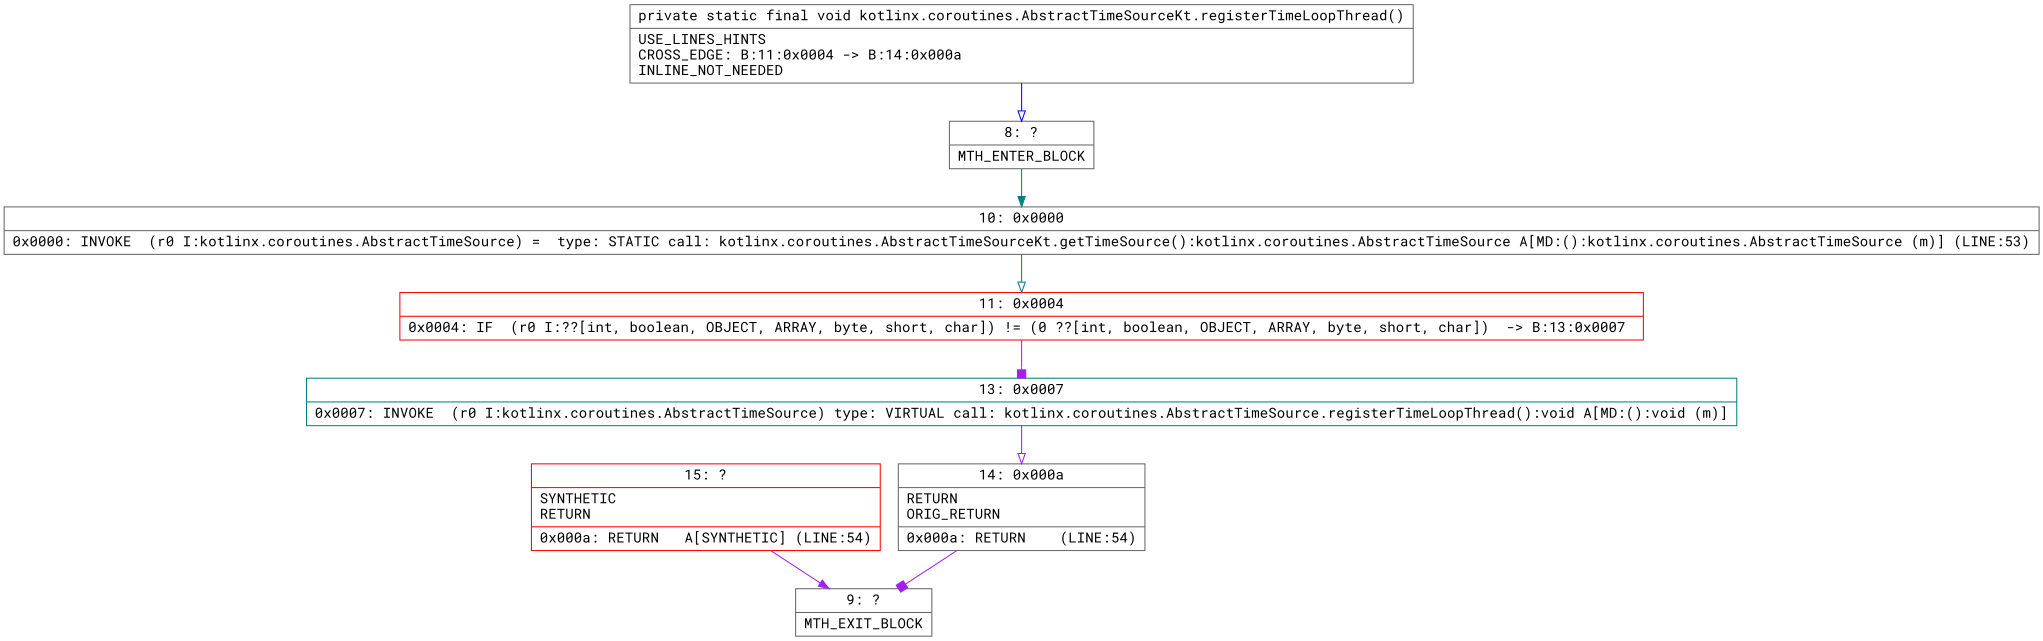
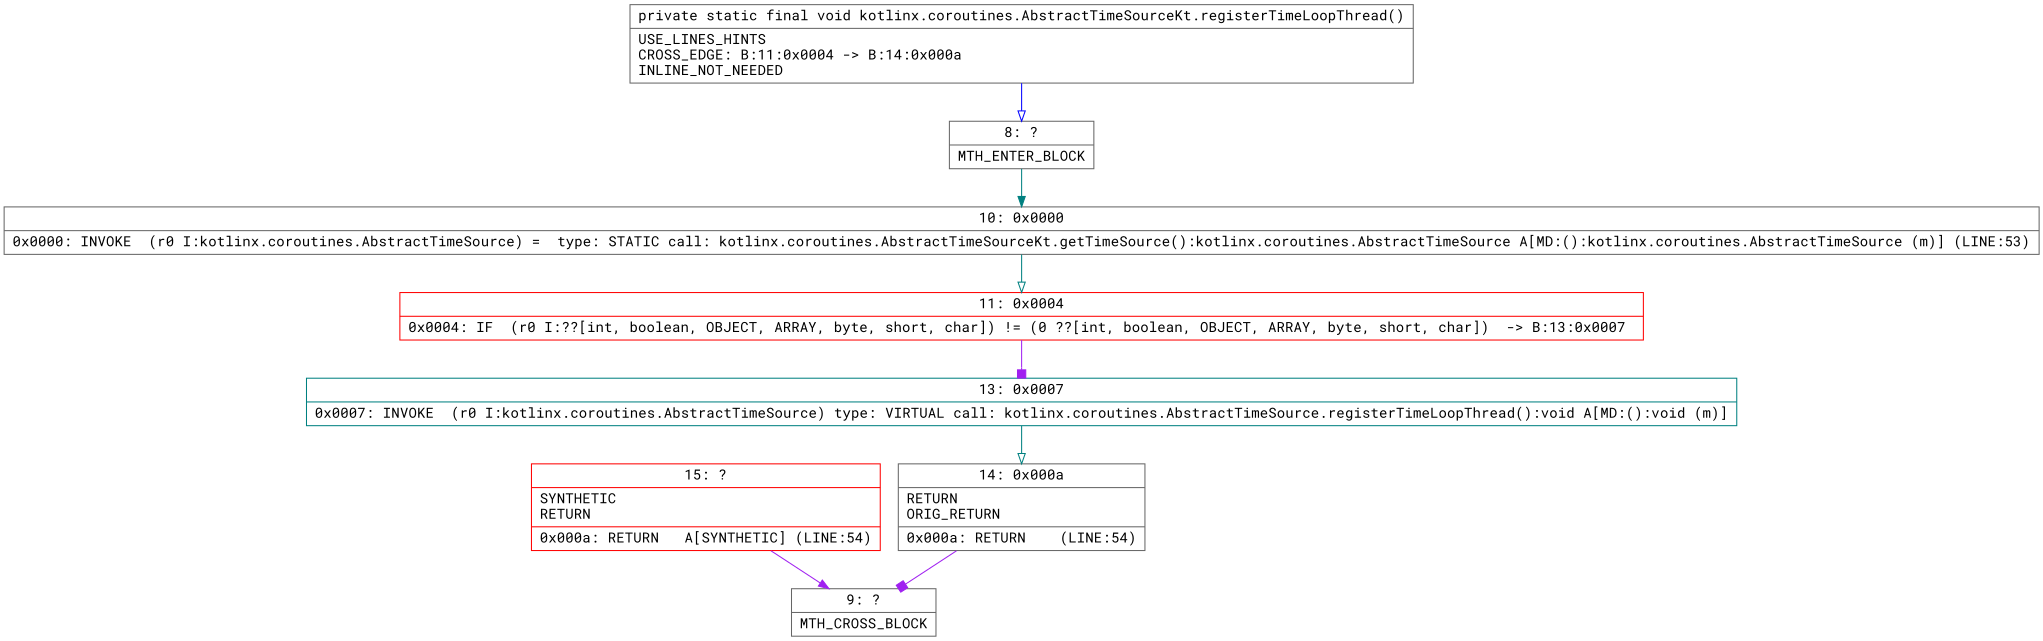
edge "13: 0x0007" -> "14: 0x000a": color purple -> teal
node "9: ?": text "MTH_EXIT_BLOCK" -> "MTH_CROSS_BLOCK"
